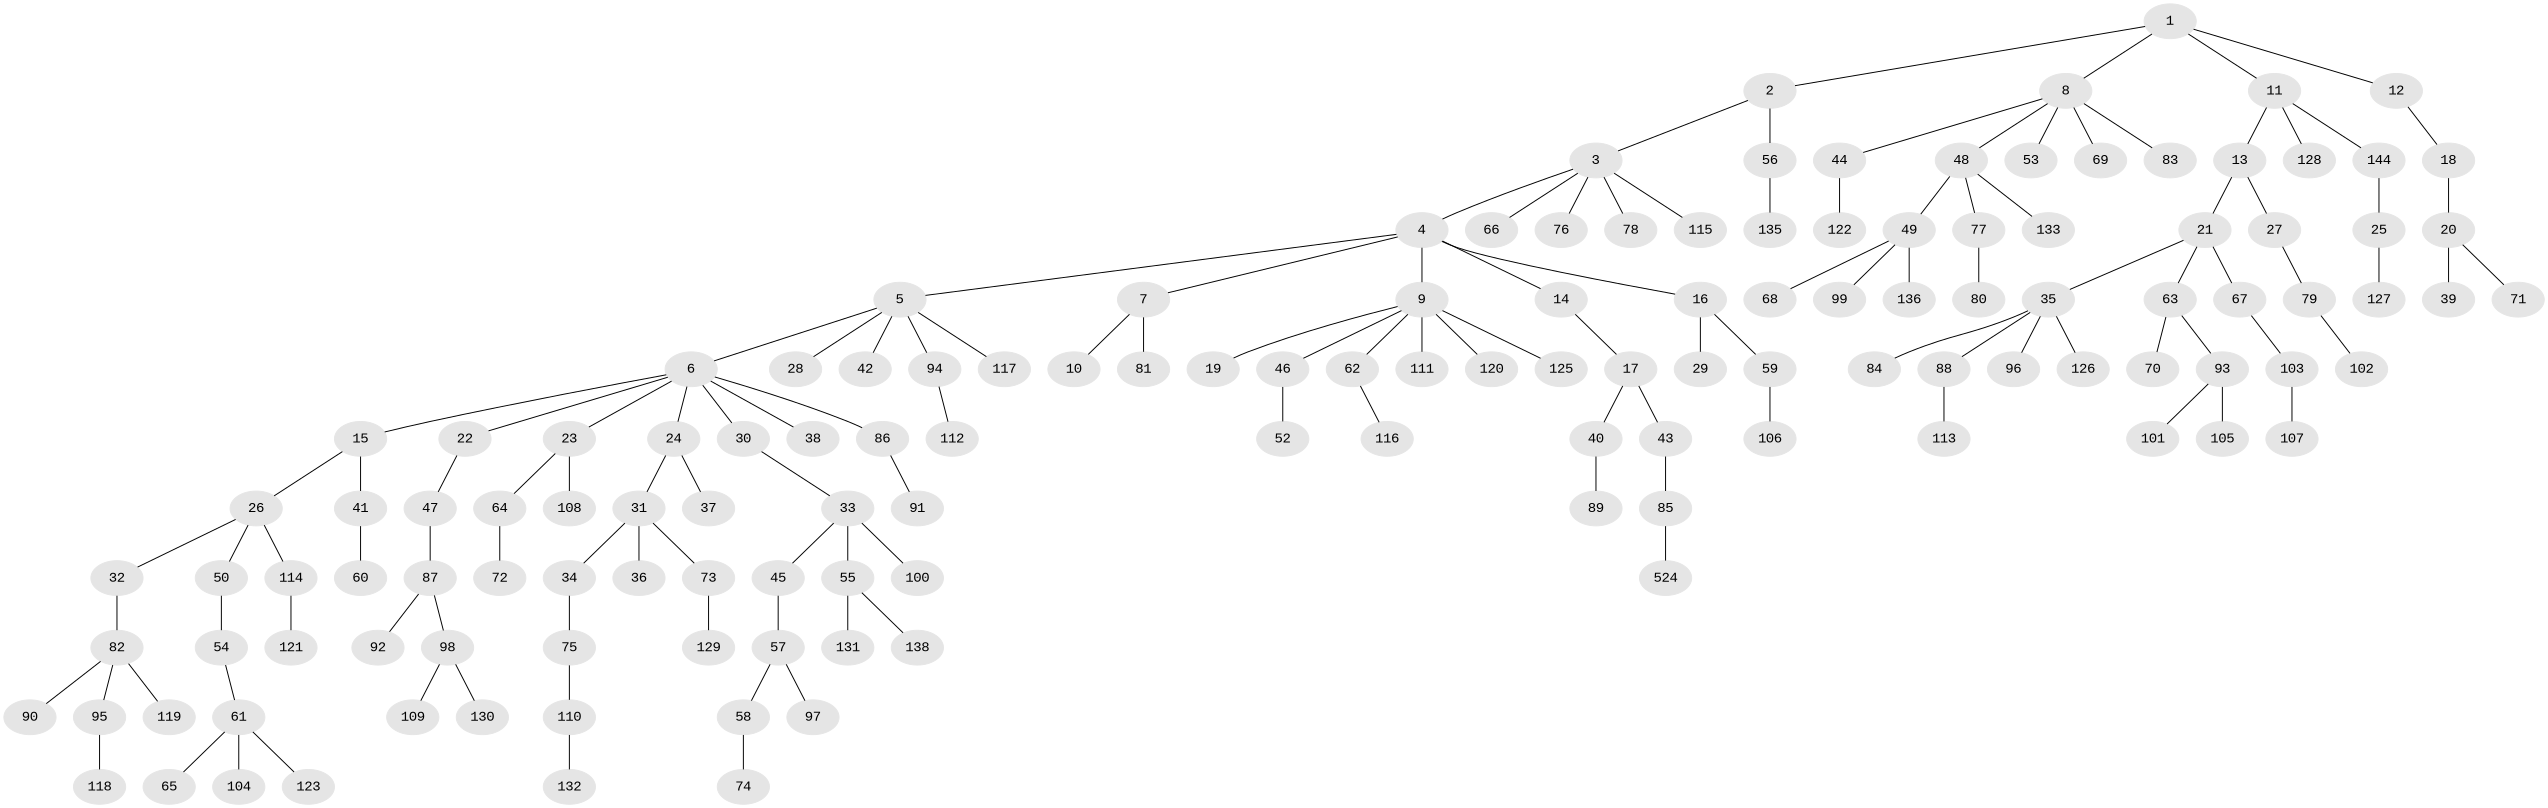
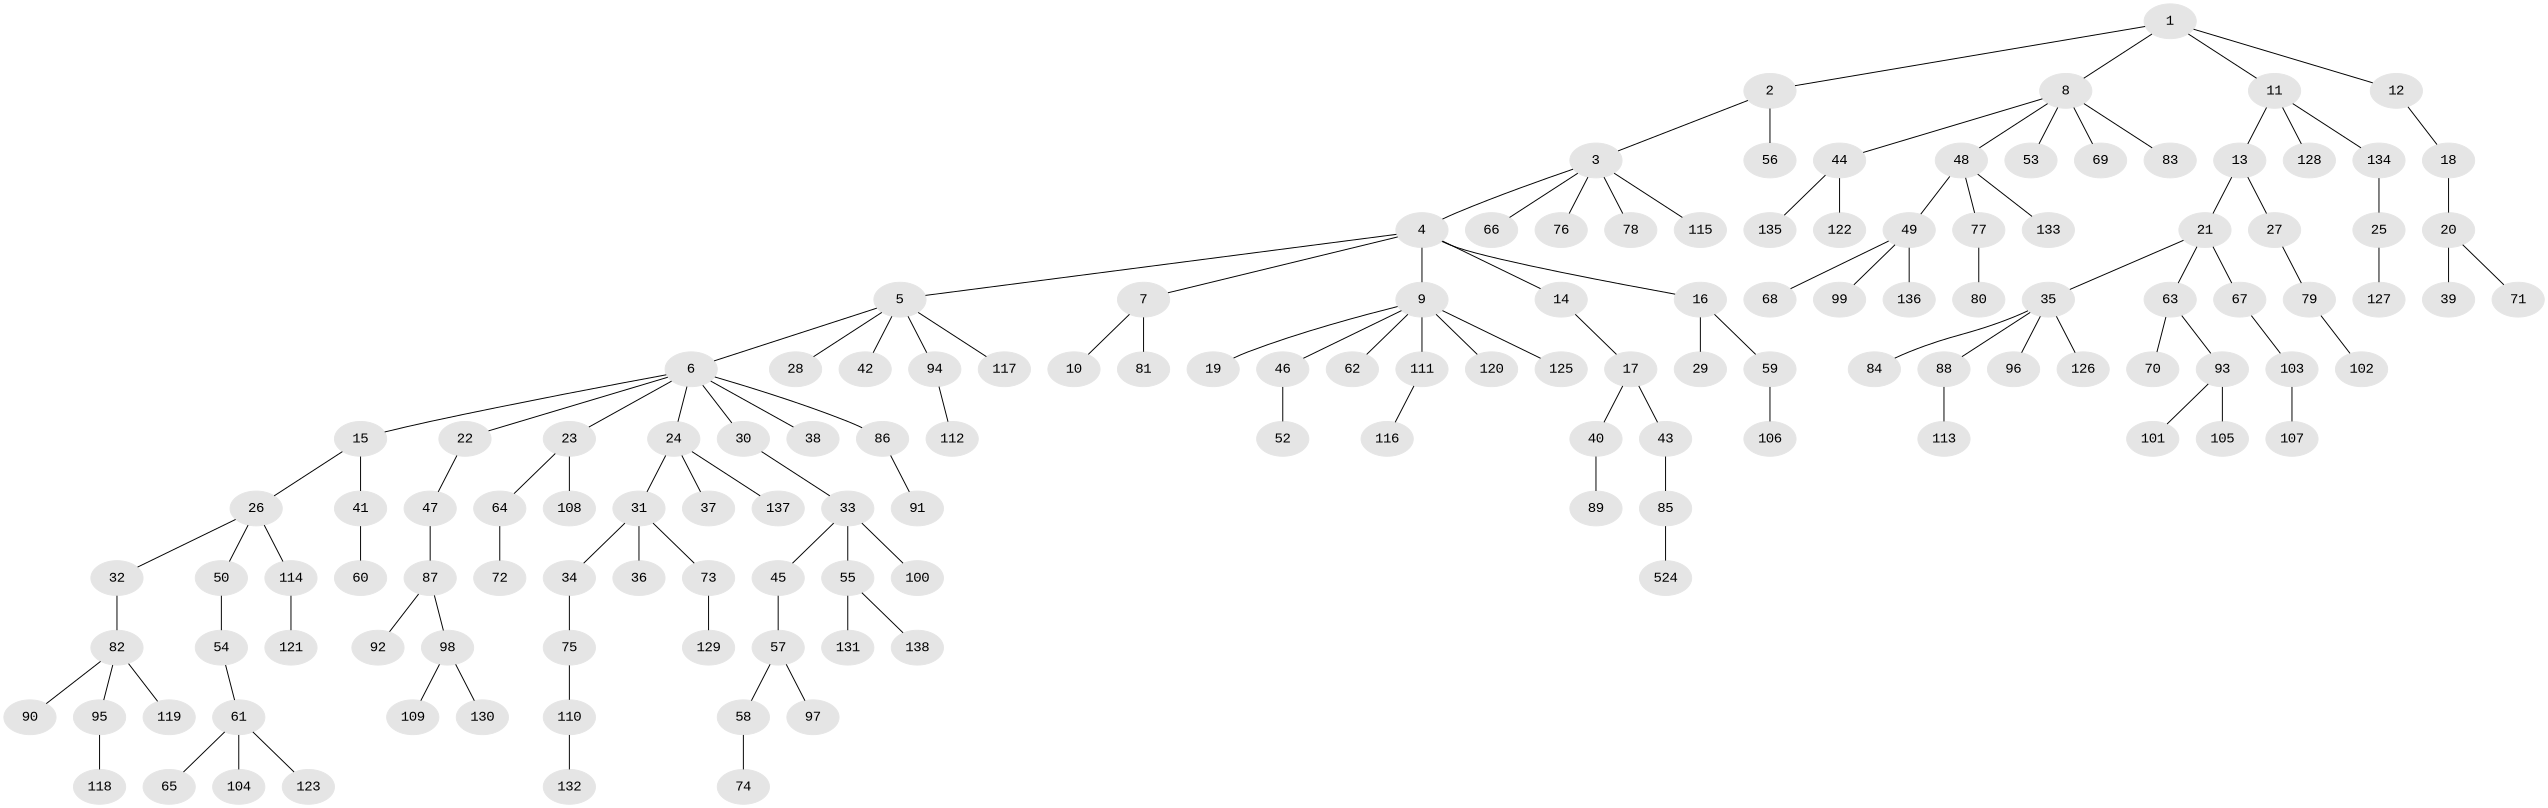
node "144": label "144" -> "134"
edge "56" -- "135": now "44" -- "135"
edge "62" -- "116": now "111" -- "116"
node "137": added
